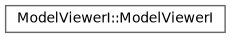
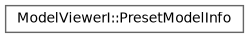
node "ModelViewerI::ModelViewerI": label "ModelViewerI::ModelViewerI" -> "ModelViewerI::PresetModelInfo"
